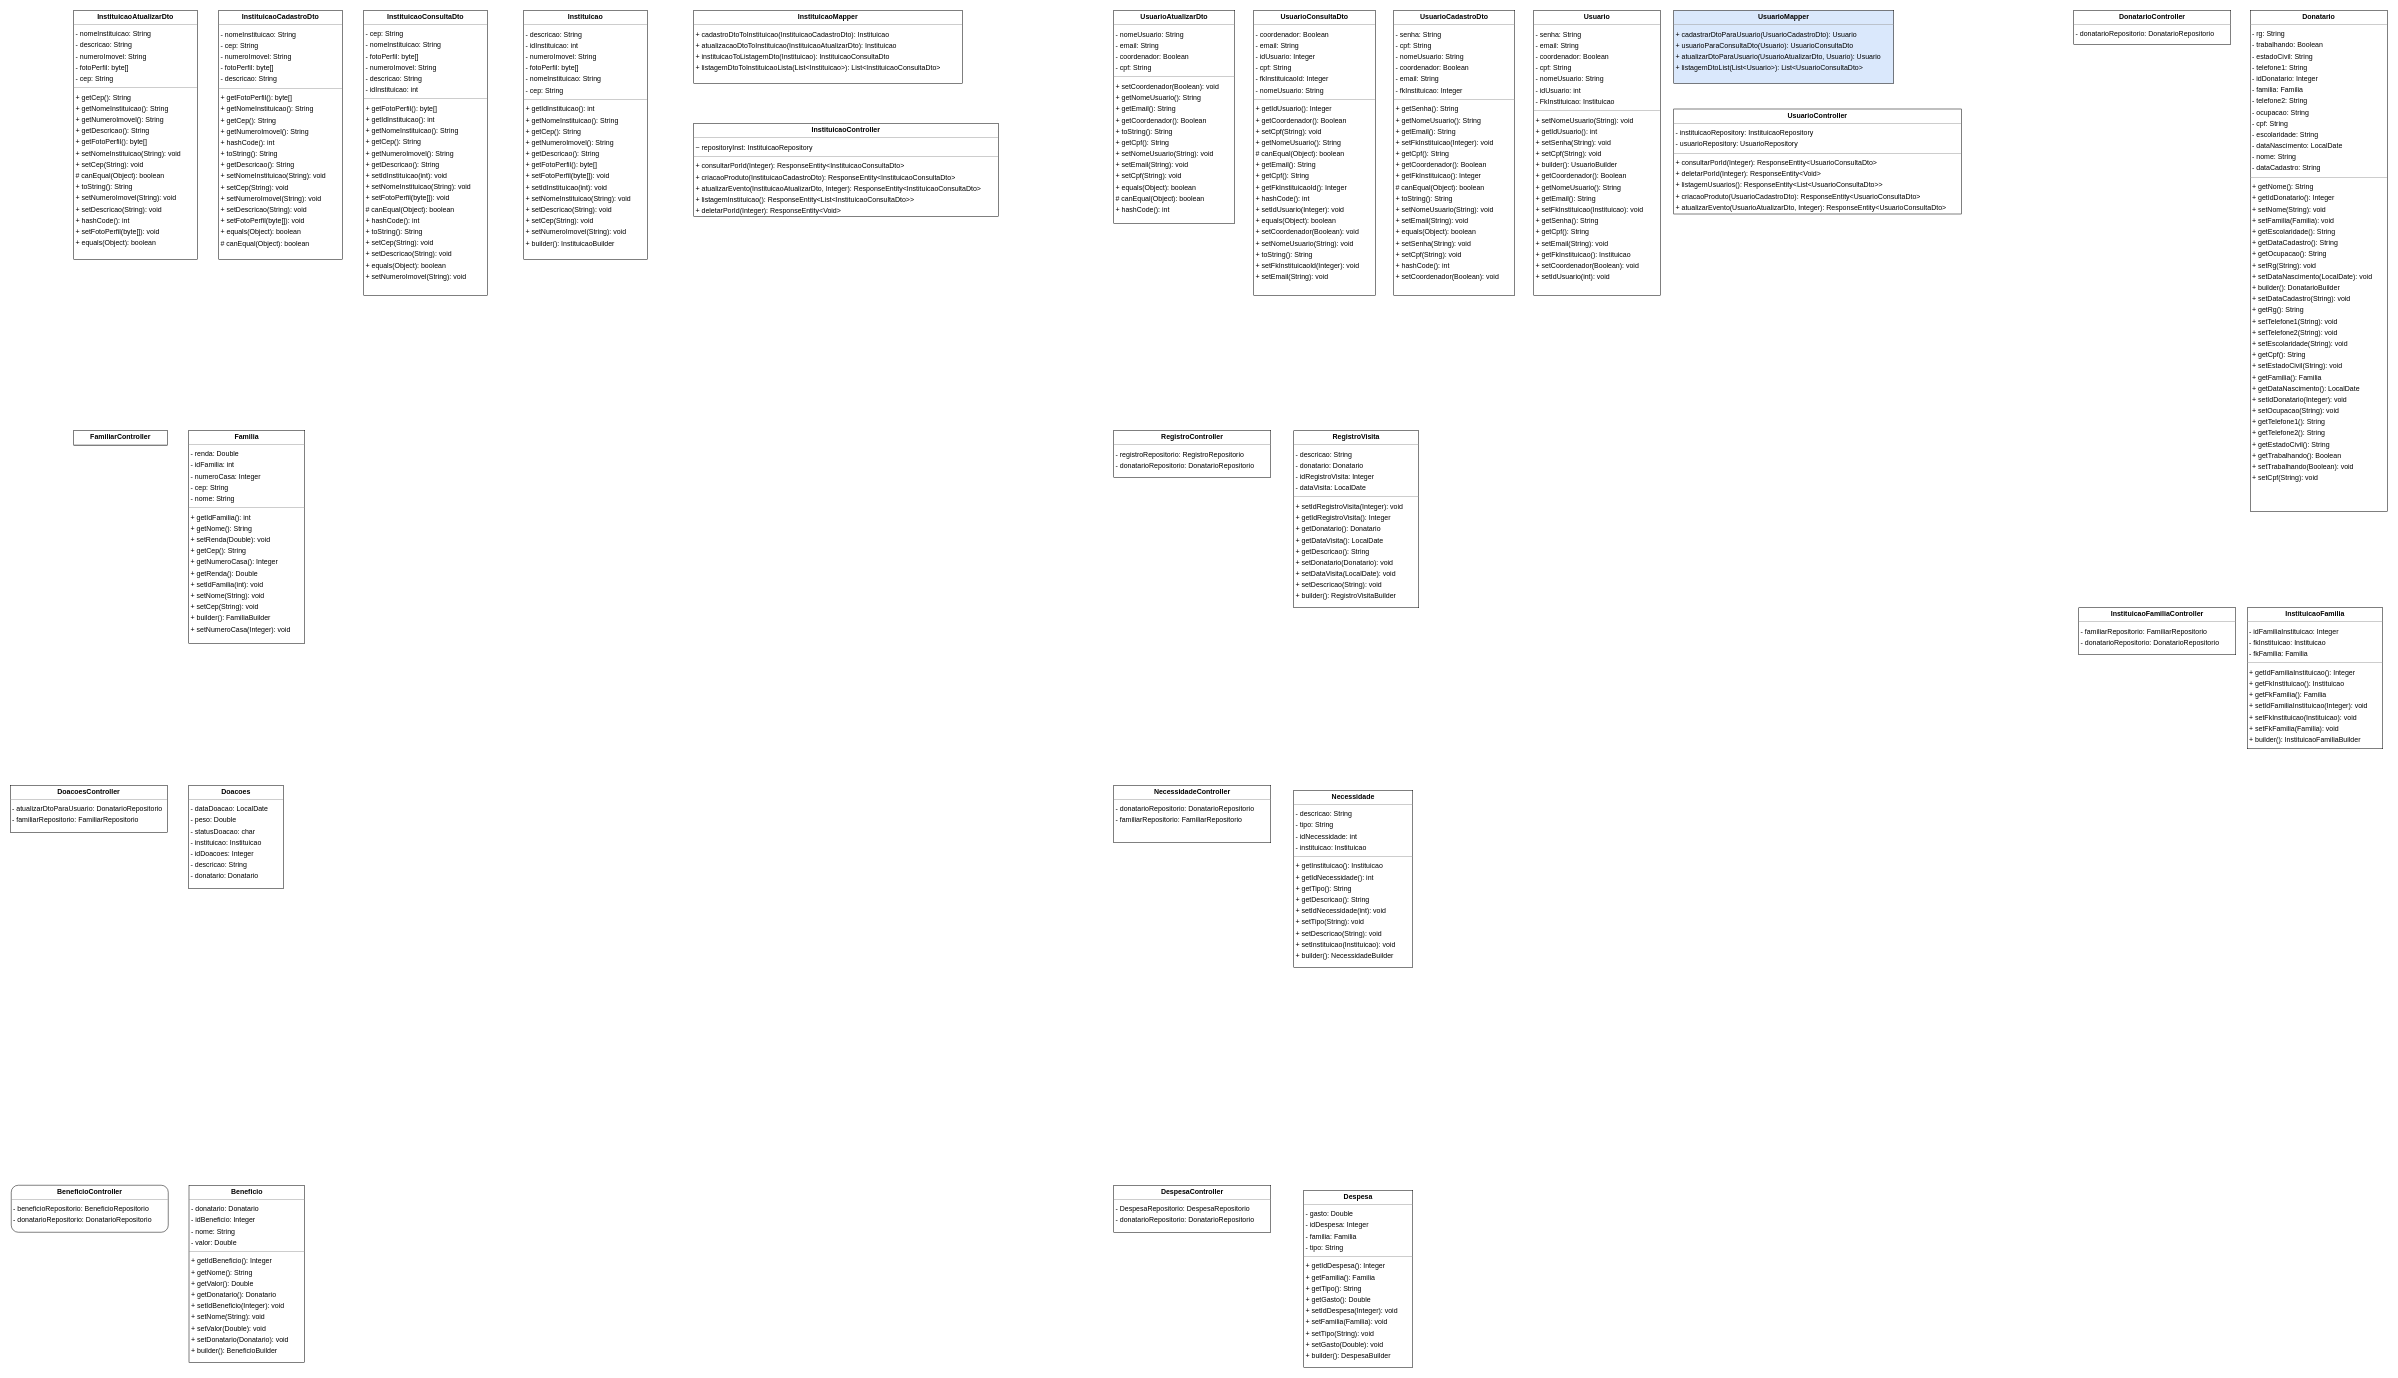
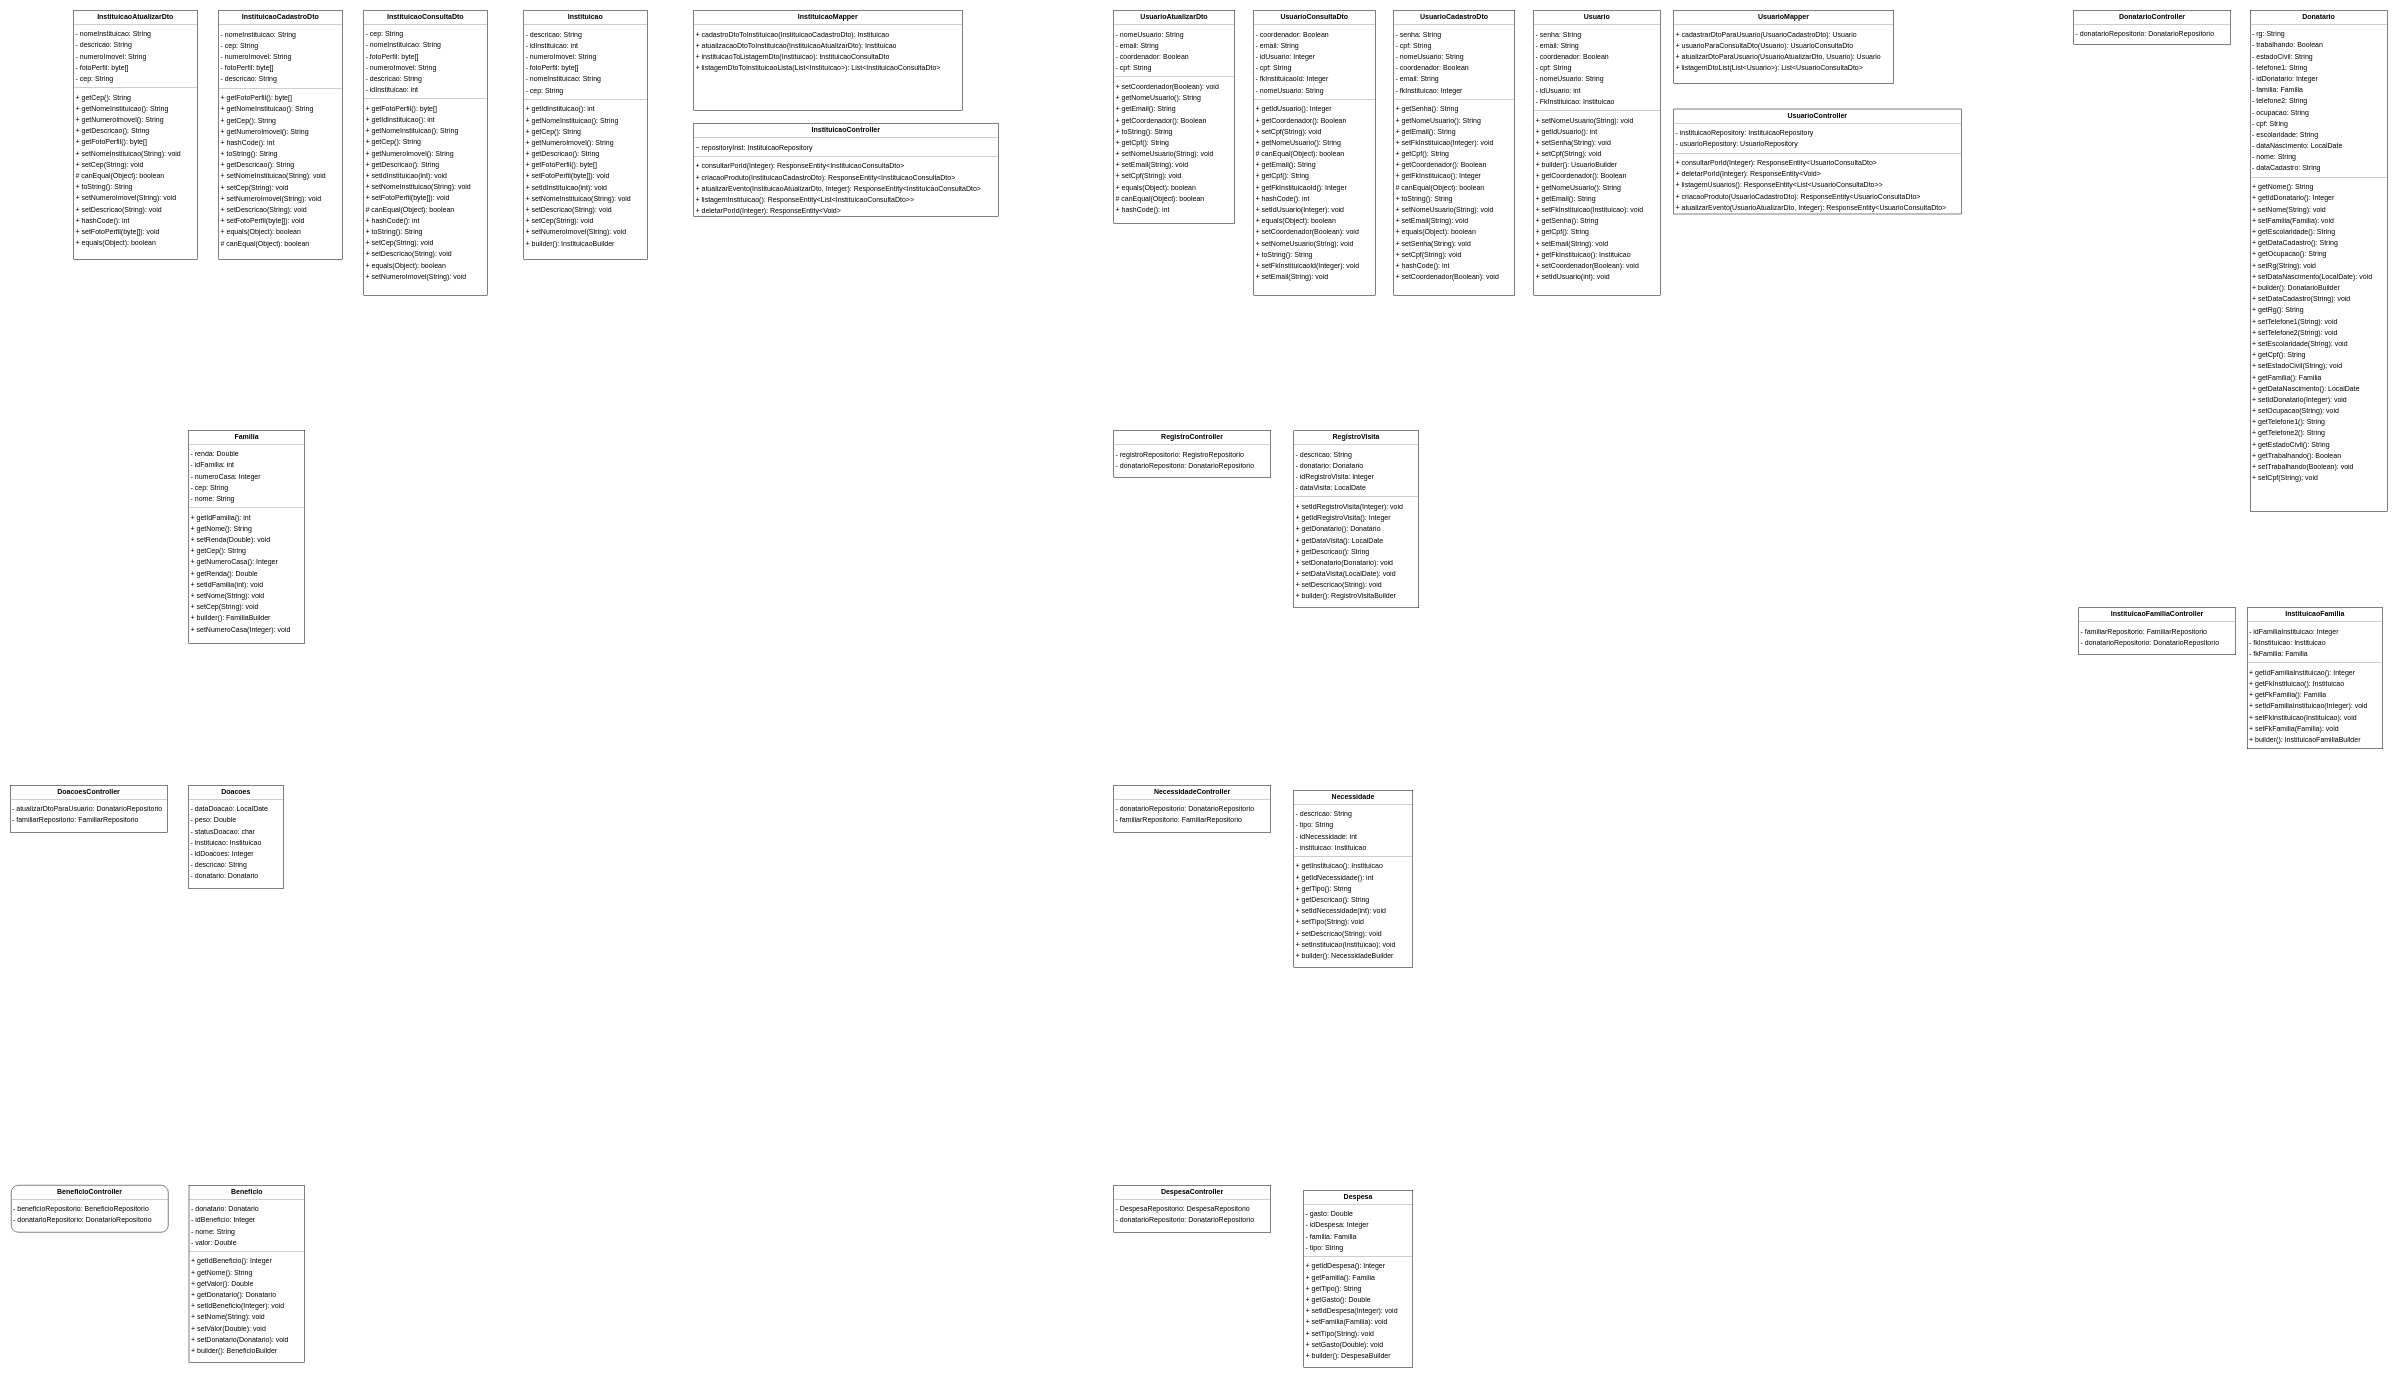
node "InstituicaoMapper + cadastroDtoToInstituicao(InstituicaoCadastroDto): Instituicao + atualizacaoDtoToInstituicao(InstituicaoAtualizarDto): Instituicao + instituicaoToListagemDto(Instituicao): InstituicaoConsultaDto + listagemDtoToInstituicaoLista(List<Instituicao>): List<InstituicaoConsultaDto>": size 269x73 -> 269x100
node "UsuarioMapper + cadastrarDtoParaUsuario(UsuarioCadastroDto): Usuario + usuarioParaConsultaDto(Usuario): UsuarioConsultaDto + atualizarDtoParaUsuario(UsuarioAtualizarDto, Usuario): Usuario + listagemDtoList(List<Usuario>): List<UsuarioConsultaDto>": fillcolor #dae8fc -> #ffffff
node "FamiliarController": removed
node "NecessidadeController - donatarioRepositorio: DonatarioRepositorio - familiarRepositorio: FamiliarRepositorio": size 157x58 -> 157x47
